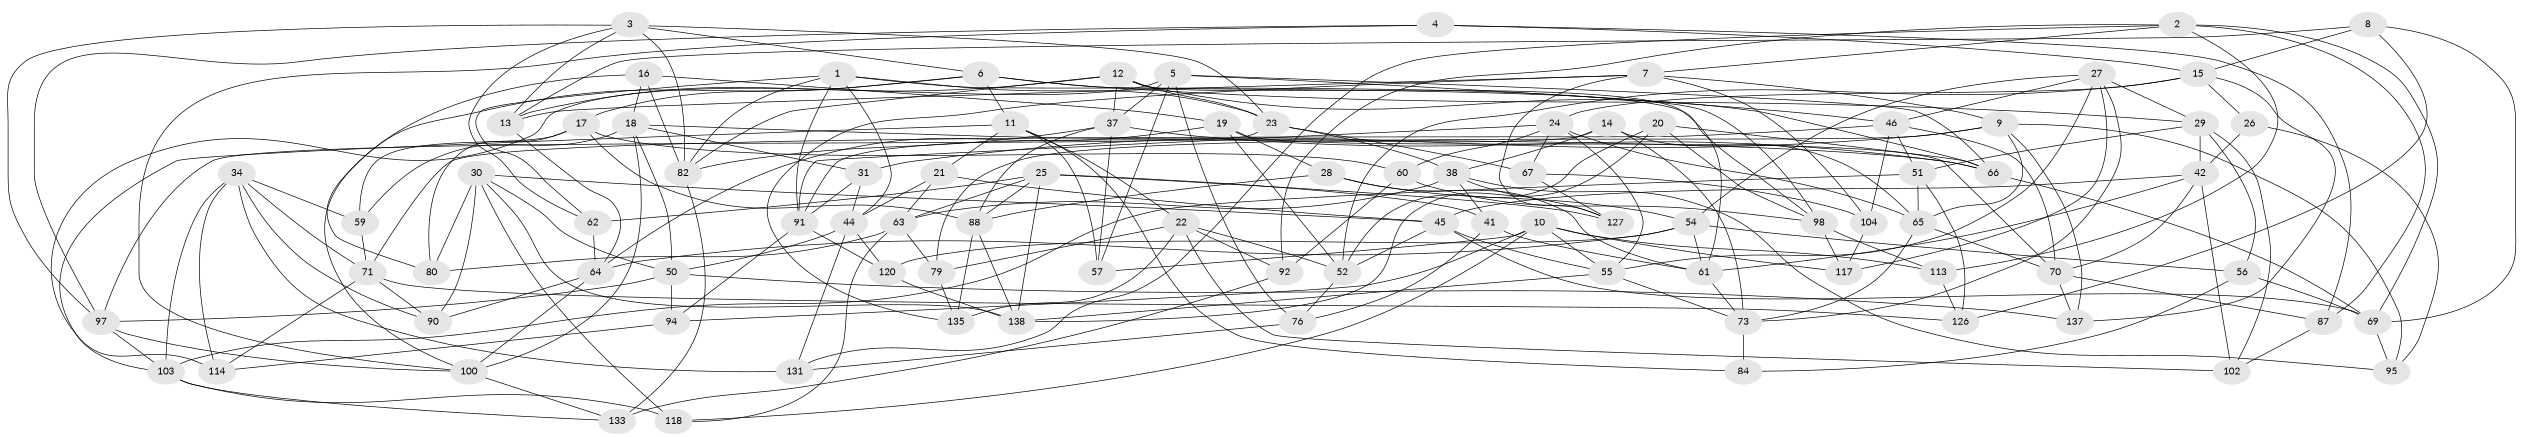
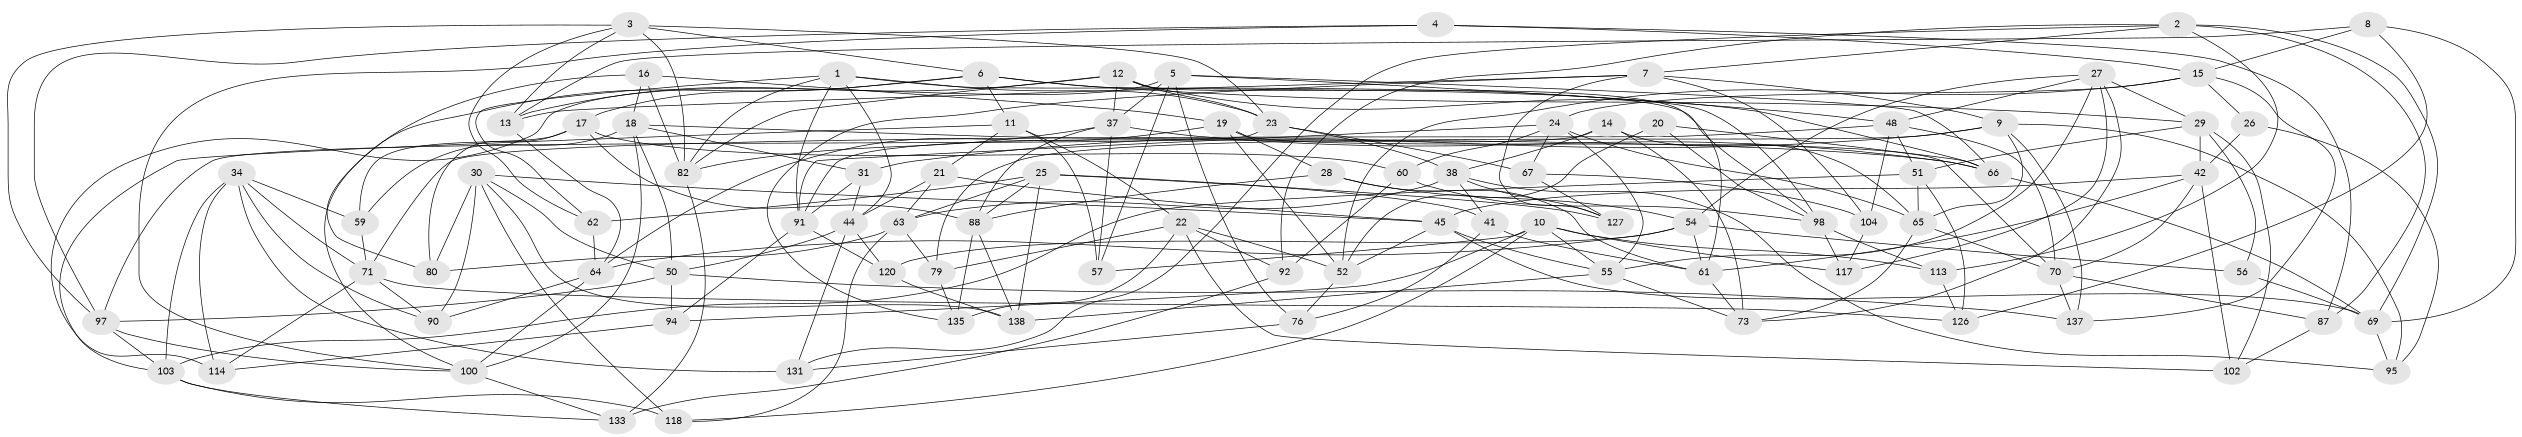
node "46": label "46" -> "48"
edge "20" -- "138": removed
node "84": removed
